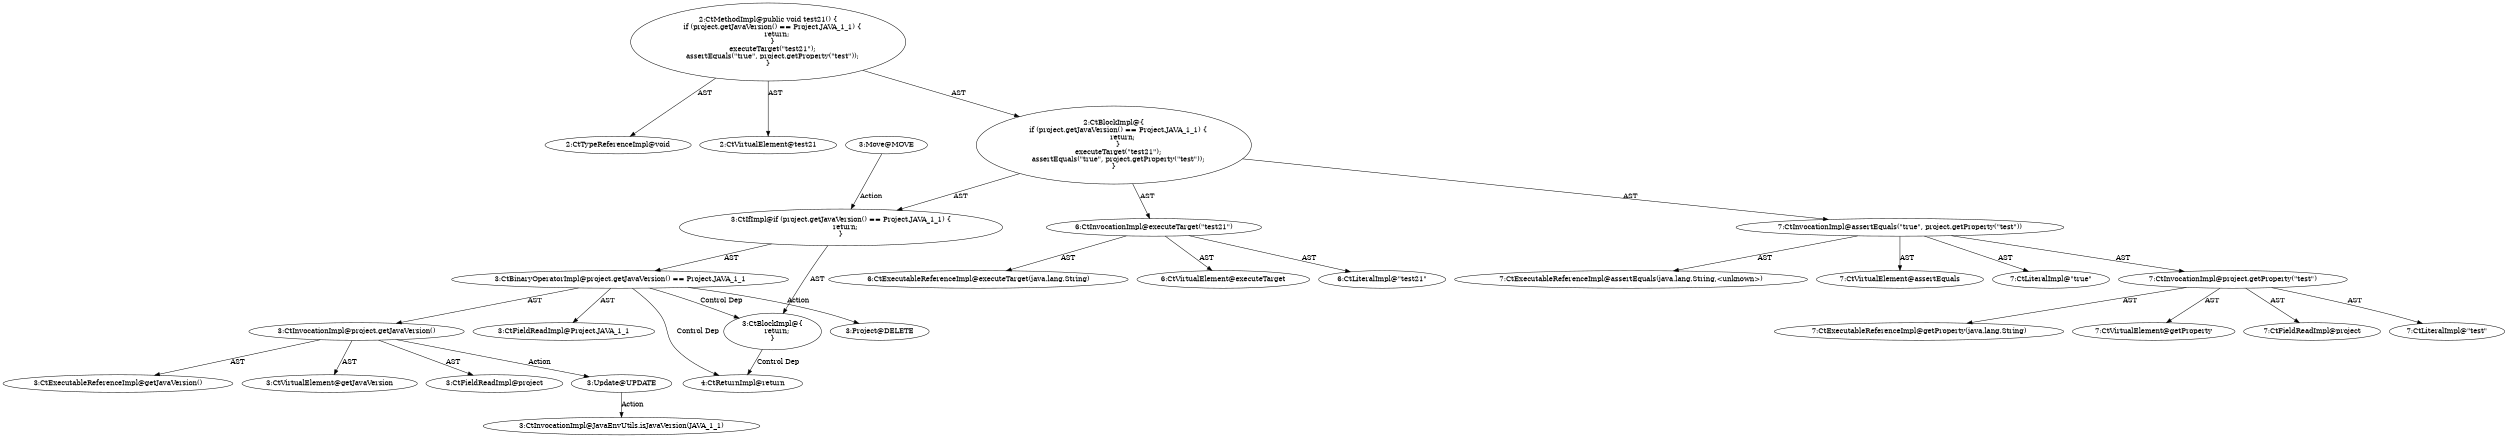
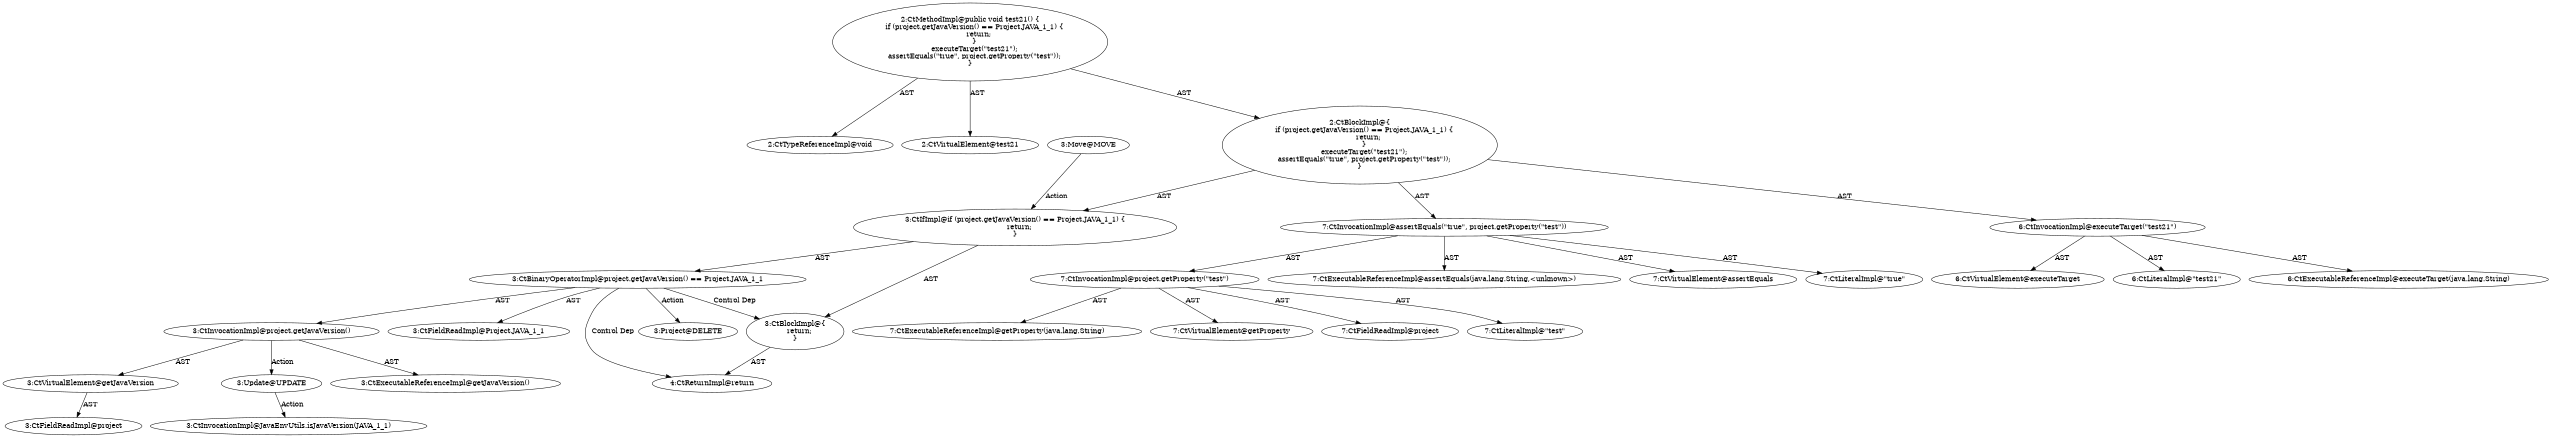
edge "3:CtInvocationImpl@project.getJavaVersion()" -> "3:CtFieldReadImpl@project": now "3:CtVirtualElement@getJavaVersion" -> "3:CtFieldReadImpl@project"
edge "3:CtBlockImpl@{ return; }" -> "4:CtReturnImpl@return": label "Control Dep" -> "AST"
